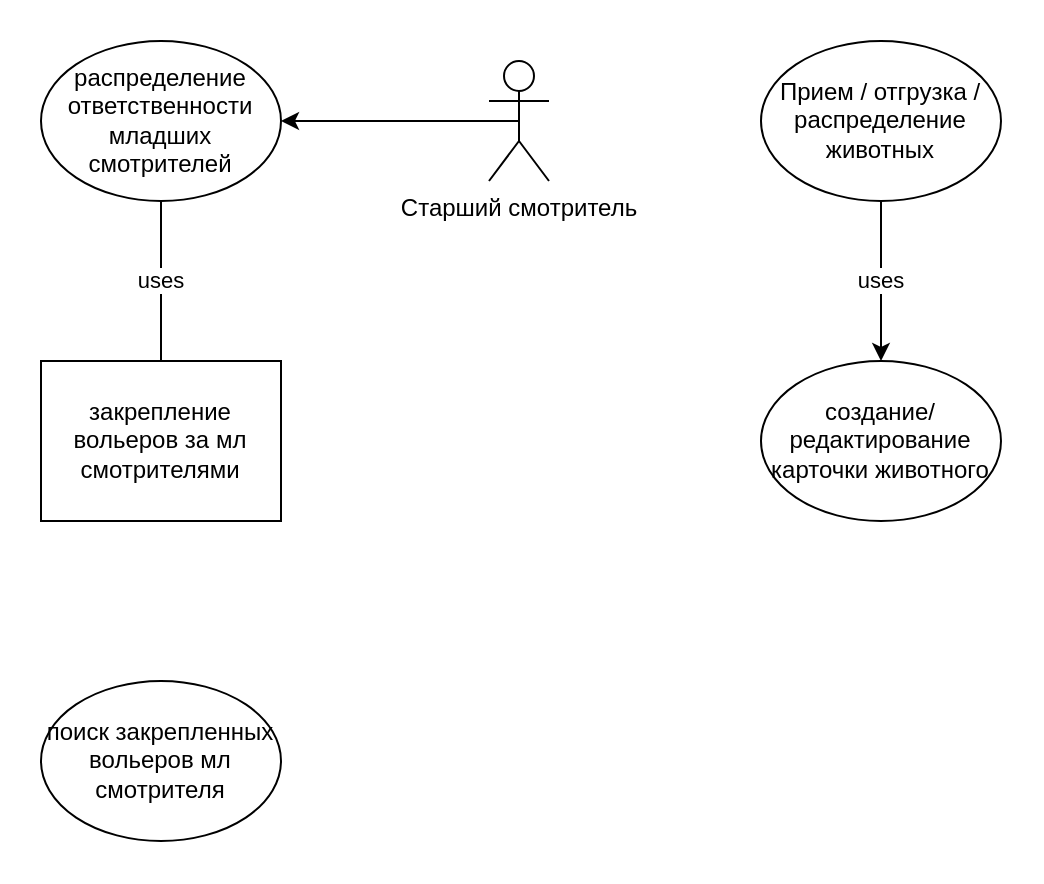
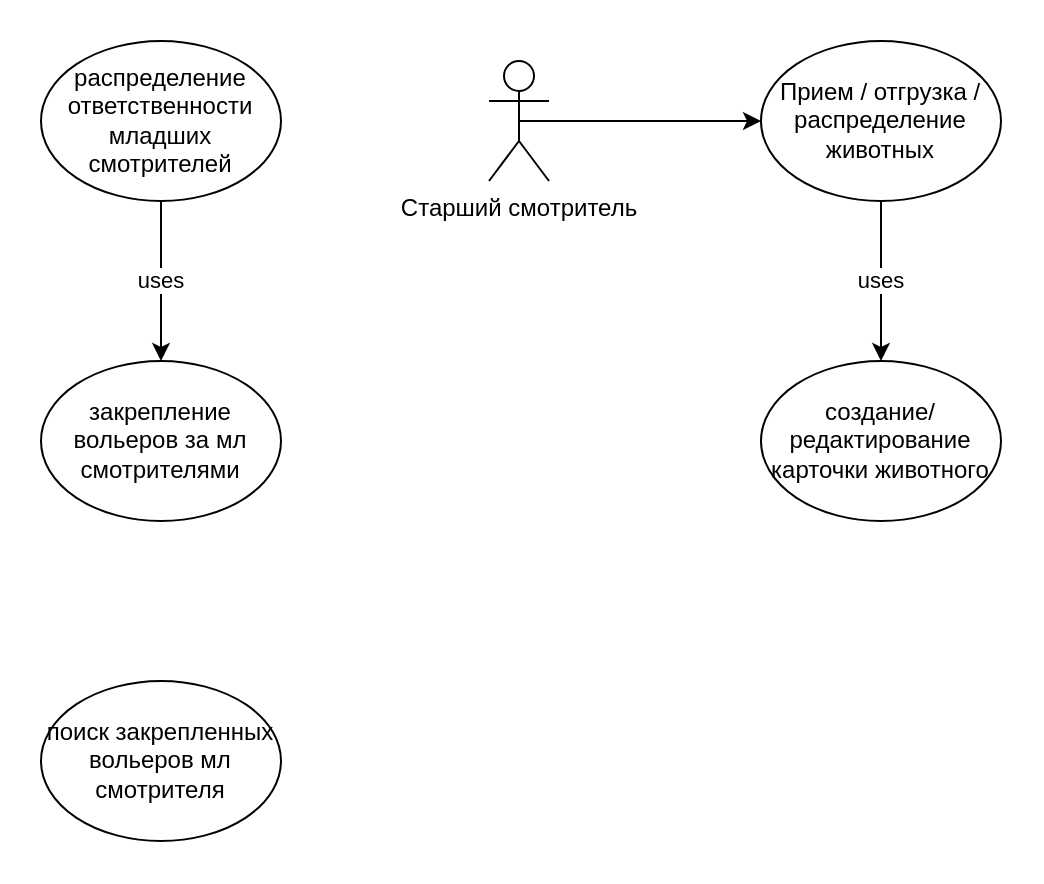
edge "Старший смотритель" -> "распределение ответственности младших смотрителей": removed
edge "Старший смотритель" -> "Прием / отгрузка / распределение животных": added
edge "распределение ответственности младших смотрителей" -- "закрепление вольеров за мл смотрителями": arrowhead none -> classic
node "закрепление вольеров за мл смотрителями": shape rectangle -> ellipse
